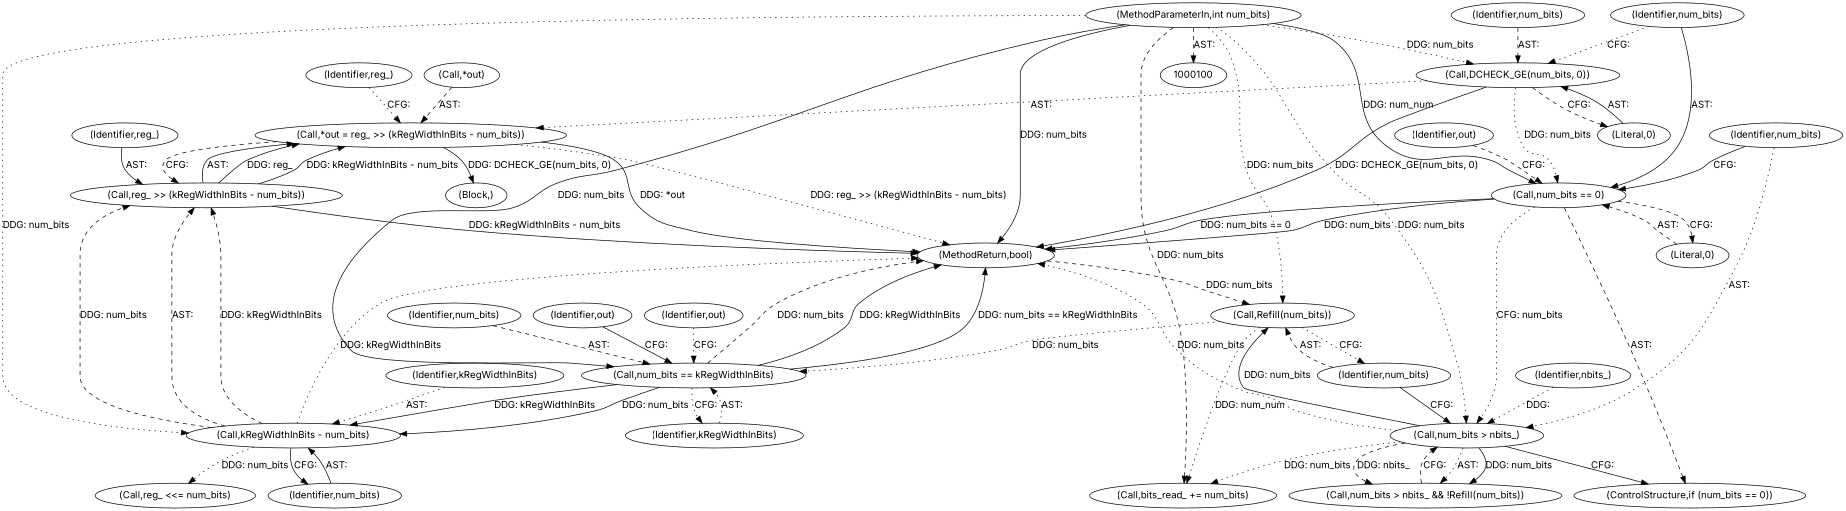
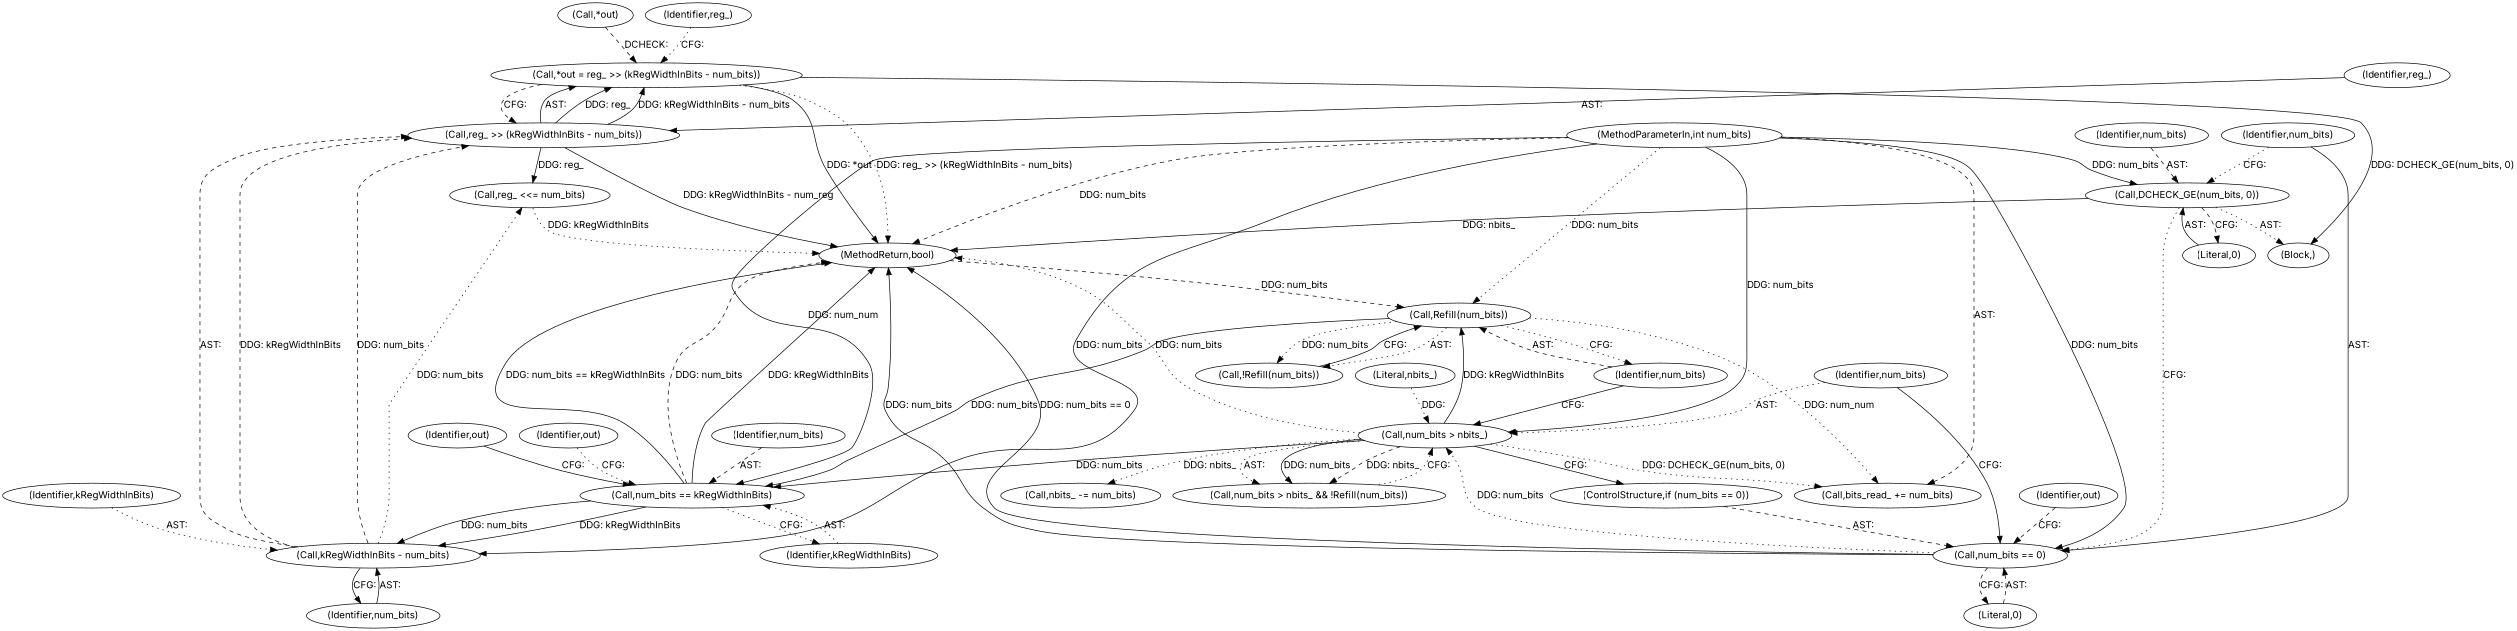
edge "(MethodParameterIn,int num_bits)" -> "(Call,kRegWidthInBits - num_bits)": style dotted -> solid
edge "(MethodParameterIn,int num_bits)" -> "(Call,DCHECK_GE(num_bits, 0))": style dotted -> solid
node "1000100": removed
edge "(MethodParameterIn,int num_bits)" -> "(MethodReturn,bool)": style solid -> dashed
edge "(Call,DCHECK_GE(num_bits, 0))" -> "(Call,*out = reg_ >> (kRegWidthInBits - num_bits))": now "(Call,DCHECK_GE(num_bits, 0))" -> "(Block,)"
edge "(Call,*out)" -> "(Call,*out = reg_ >> (kRegWidthInBits - num_bits))": label "AST: " -> "DCHECK: "
edge "(MethodParameterIn,int num_bits)" -> "(Call,num_bits == 0)": label "DDG: num_num" -> "DDG: num_bits"
edge "(Call,DCHECK_GE(num_bits, 0))" -> "(Call,num_bits == 0)": label "DDG: num_bits" -> "CFG: "
edge "(Call,reg_ >> (kRegWidthInBits - num_bits))" -> "(Call,reg_ <<= num_bits)": added, label "DDG: reg_"
edge "(Call,DCHECK_GE(num_bits, 0))" -> "(MethodReturn,bool)": label "DDG: DCHECK_GE(num_bits, 0)" -> "DDG: nbits_"
edge "(MethodParameterIn,int num_bits)" -> "(Call,num_bits == kRegWidthInBits)": label "DDG: num_bits" -> "DDG: num_num"
edge "(MethodParameterIn,int num_bits)" -> "(Call,num_bits > nbits_)": style dotted -> solid
edge "(Call,reg_ >> (kRegWidthInBits - num_bits))" -> "(MethodReturn,bool)": label "DDG: kRegWidthInBits - num_bits" -> "DDG: kRegWidthInBits - num_reg"
edge "(MethodParameterIn,int num_bits)" -> "(Call,bits_read_ += num_bits)": label "DDG: num_bits" -> "AST: "
edge "(Call,kRegWidthInBits - num_bits)" -> "(MethodReturn,bool)": now "(Call,reg_ <<= num_bits)" -> "(MethodReturn,bool)"
edge "(Call,num_bits == 0)" -> "(Call,num_bits > nbits_)": label "CFG: num_bits" -> "DDG: num_bits"
edge "(Call,num_bits == 0)" -> "(ControlStructure,if (num_bits == 0))": reversed
edge "(Call,Refill(num_bits))" -> "(Call,num_bits == kRegWidthInBits)": style dotted -> solid
node "(Call,!Refill(num_bits))": added
edge "(Call,num_bits > nbits_)" -> "(Call,Refill(num_bits))": label "DDG: num_bits" -> "DDG: kRegWidthInBits"
node "(Identifier,nbits_)": label "(Identifier,nbits_)" -> "(Literal,nbits_)"
edge "(Call,num_bits > nbits_)" -> "(Call,num_bits == kRegWidthInBits)": added, label "DDG: num_bits"
edge "(Call,num_bits > nbits_ && !Refill(num_bits))" -> "(Call,num_bits > nbits_)": style dashed -> dotted
edge "(Call,num_bits > nbits_)" -> "(Call,bits_read_ += num_bits)": label "DDG: num_bits" -> "DDG: DCHECK_GE(num_bits, 0)"
node "(Call,nbits_ -= num_bits)": added
